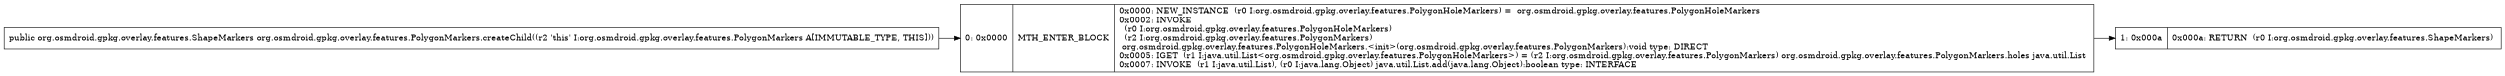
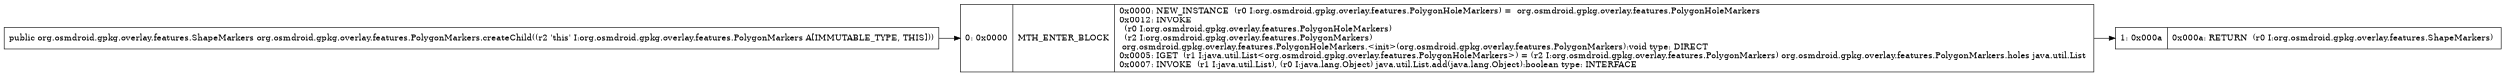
node "0: 0x0000": text "0x0002: INVOKE" -> "0x0012: INVOKE"
